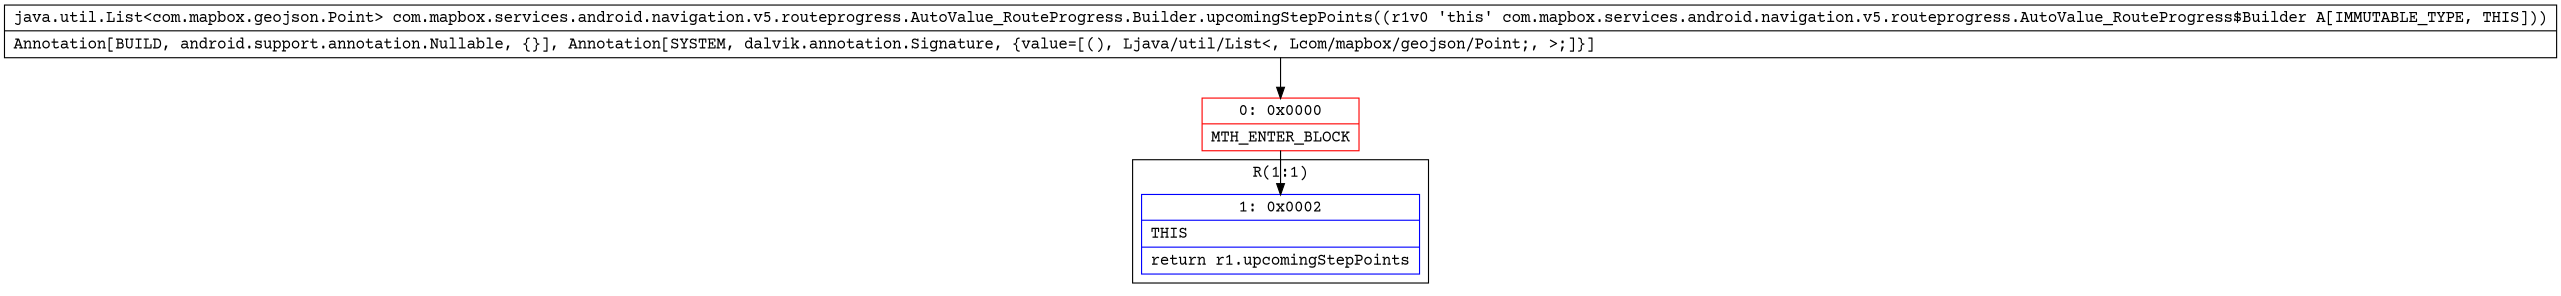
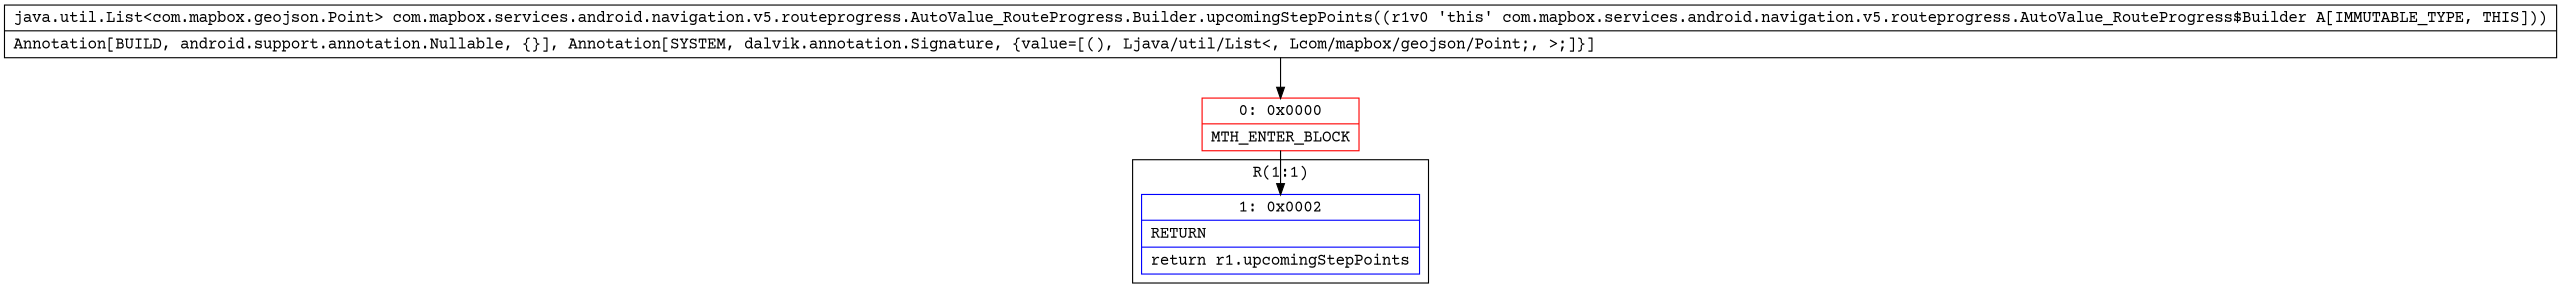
node "1: 0x0002": text "THIS" -> "RETURN"
